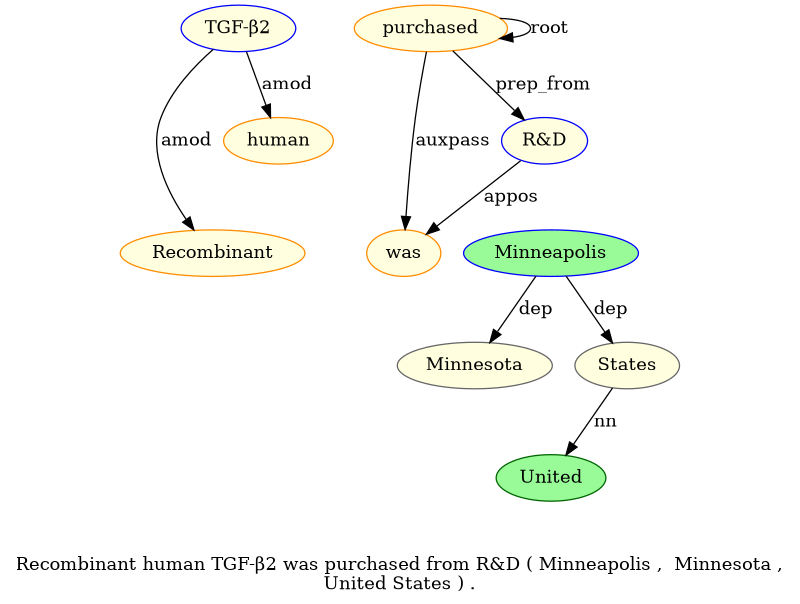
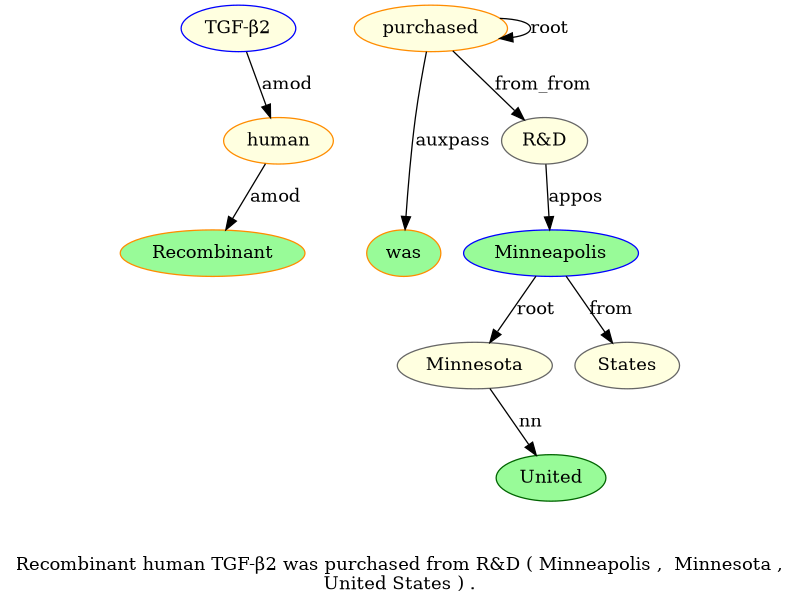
edge "purchased" -> "R&D": label "prep_from" -> "from_from"
edge "TGF-β2" -> "Recombinant": now "human" -> "Recombinant"
node "R&D": color blue -> gray40
edge "R&D" -> "was": now "R&D" -> "Minneapolis"
node "Recombinant": fillcolor lightyellow -> palegreen
node "was": fillcolor lightyellow -> palegreen
edge "Minneapolis" -> "Minnesota": label "dep" -> "root"
edge "Minneapolis" -> "States": label "dep" -> "from"
edge "States" -> "United": now "Minnesota" -> "United"
